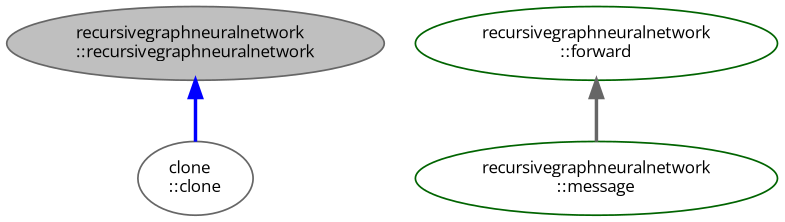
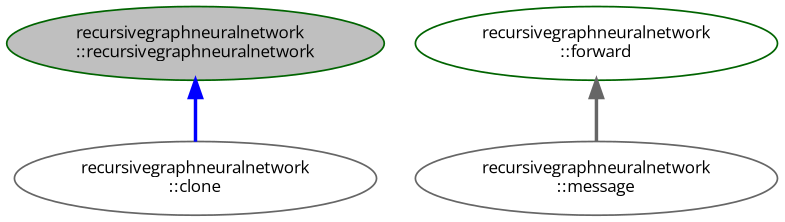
node "recursivegraphneuralnetwork ::recursivegraphneuralnetwork": color gray40 -> darkgreen
node "clone ::clone": label "clone ::clone" -> "recursivegraphneuralnetwork ::clone"
node "recursivegraphneuralnetwork ::message": color darkgreen -> gray40
